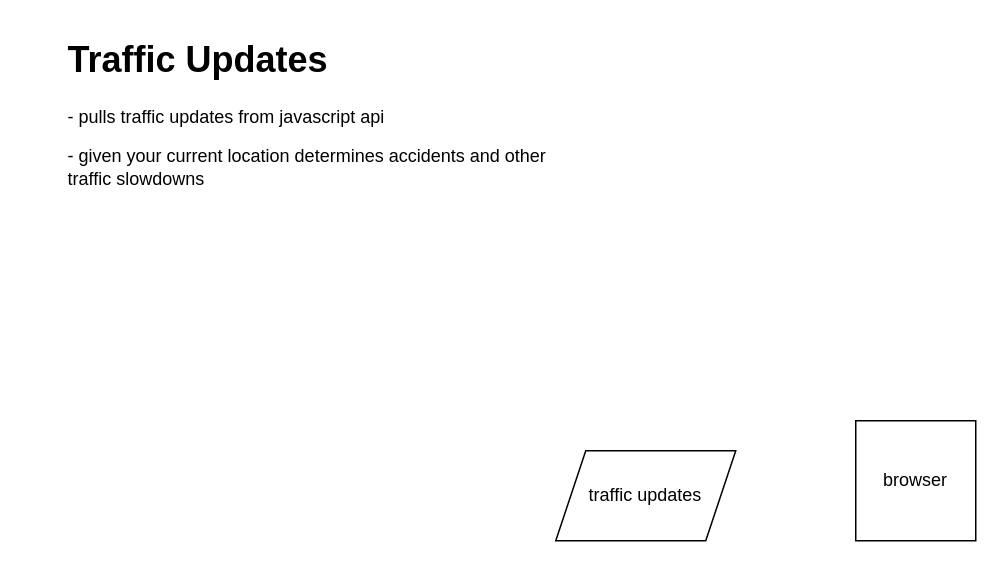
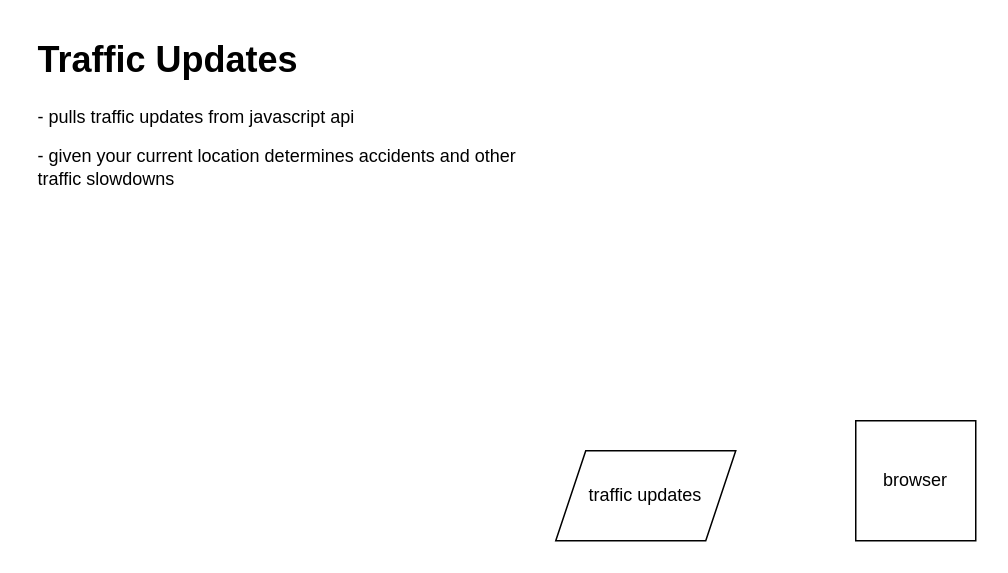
node "Traffic Updates- pulls traffic updates from javascript api - given your current location determines accidents and other traffic slowdowns": moved (316, 211) -> (286, 211)
